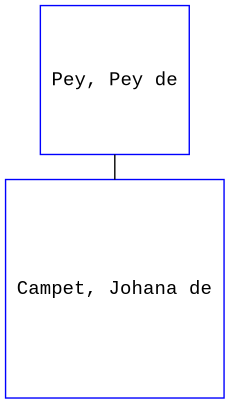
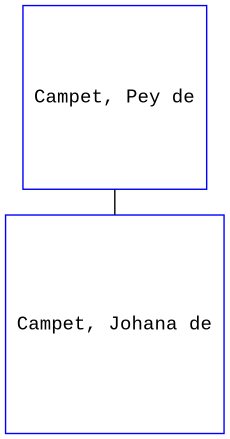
node "Pey, Pey de": label "Pey, Pey de" -> "Campet, Pey de"
